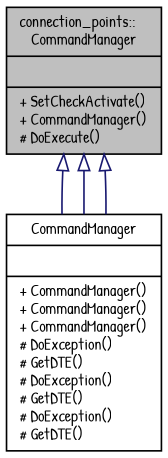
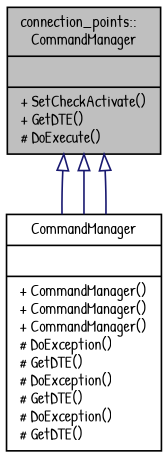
node "connection_points::": text "+ CommandManager()" -> "+ GetDTE()"
